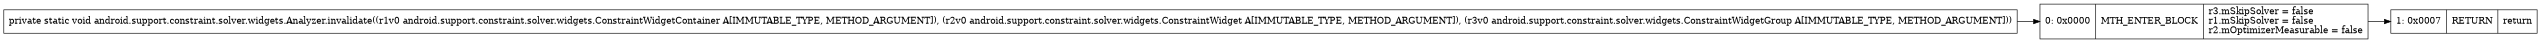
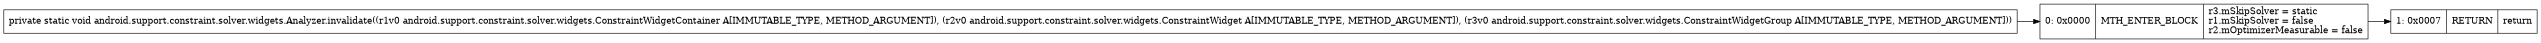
node "0: 0x0000": text "r3.mSkipSolver = false" -> "r3.mSkipSolver = static"
